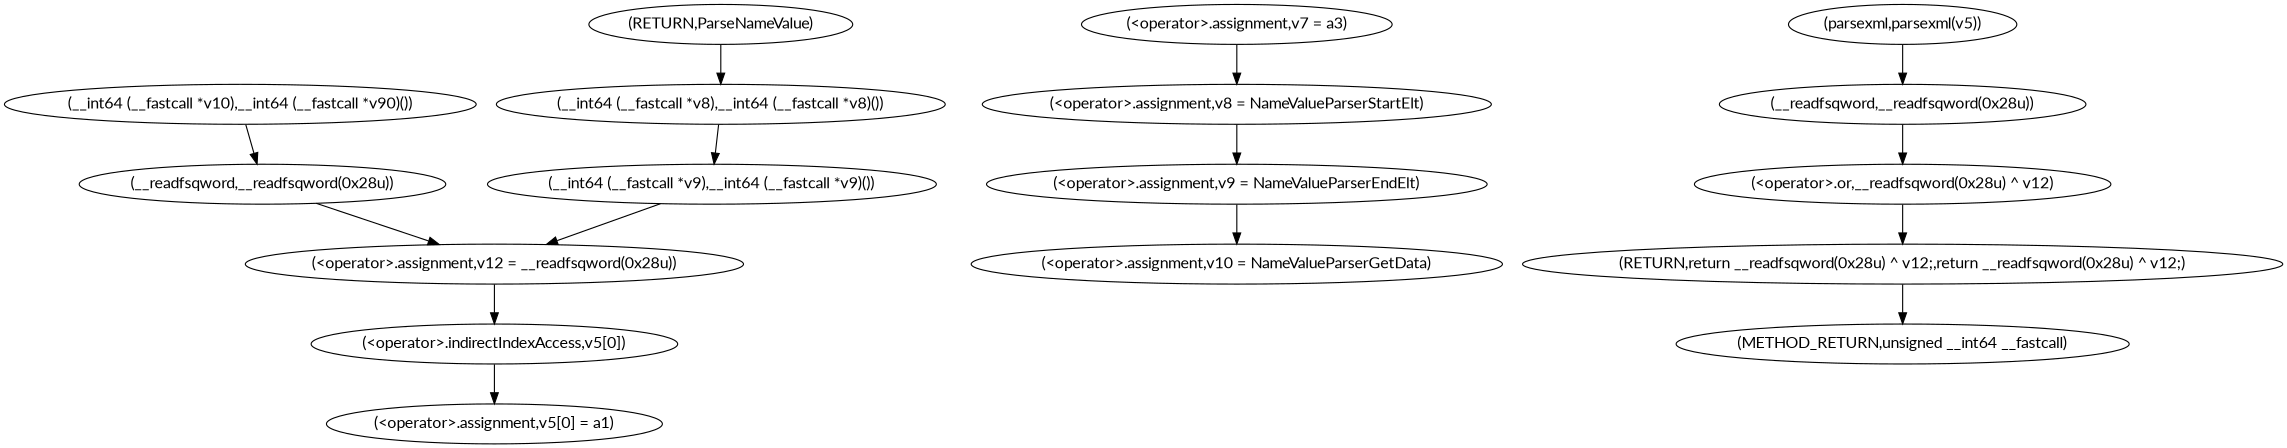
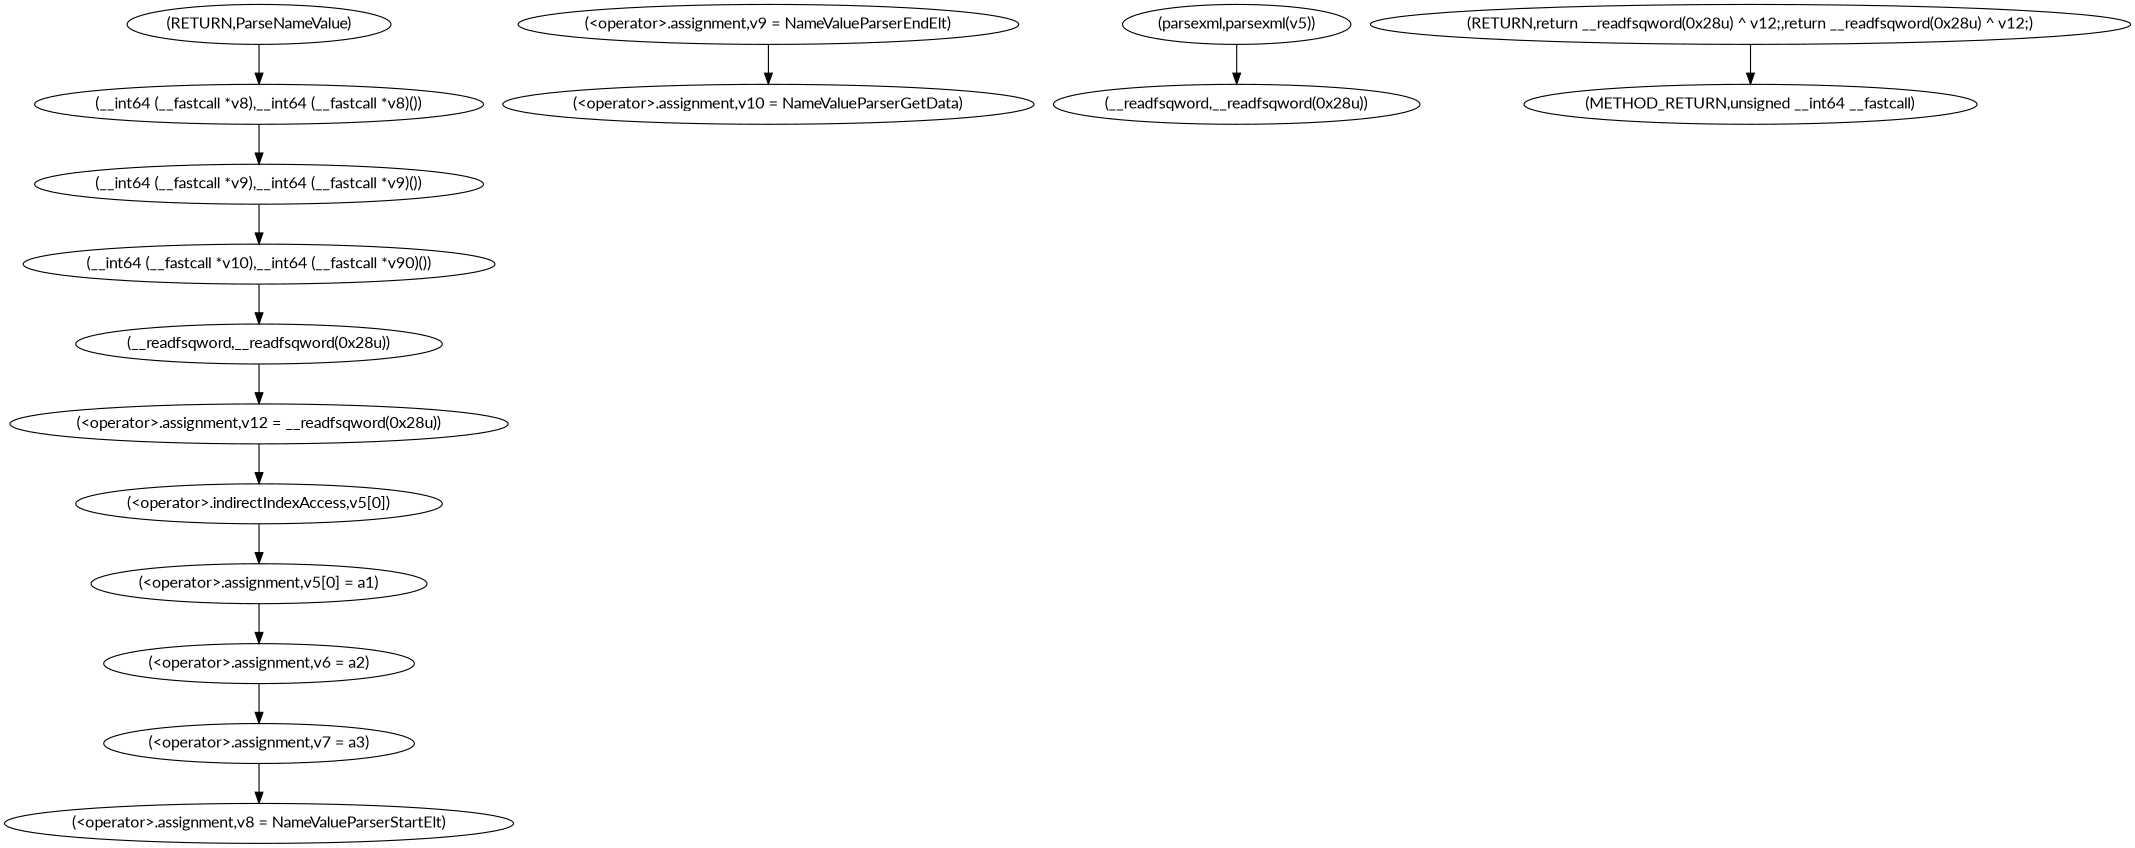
edge "(<operator>.assignment,v8 = NameValueParserStartElt)" -> "(<operator>.assignment,v9 = NameValueParserEndElt)": removed
node "(<operator>.or,__readfsqword(0x28u) ^ v12)": removed
edge "(__int64 (__fastcall *v9),__int64 (__fastcall *v9)())" -> "(<operator>.assignment,v12 = __readfsqword(0x28u))": now "(__int64 (__fastcall *v9),__int64 (__fastcall *v9)())" -> "(__int64 (__fastcall *v10),__int64 (__fastcall *v90)())"
node "(<operator>.assignment,v6 = a2)": added
